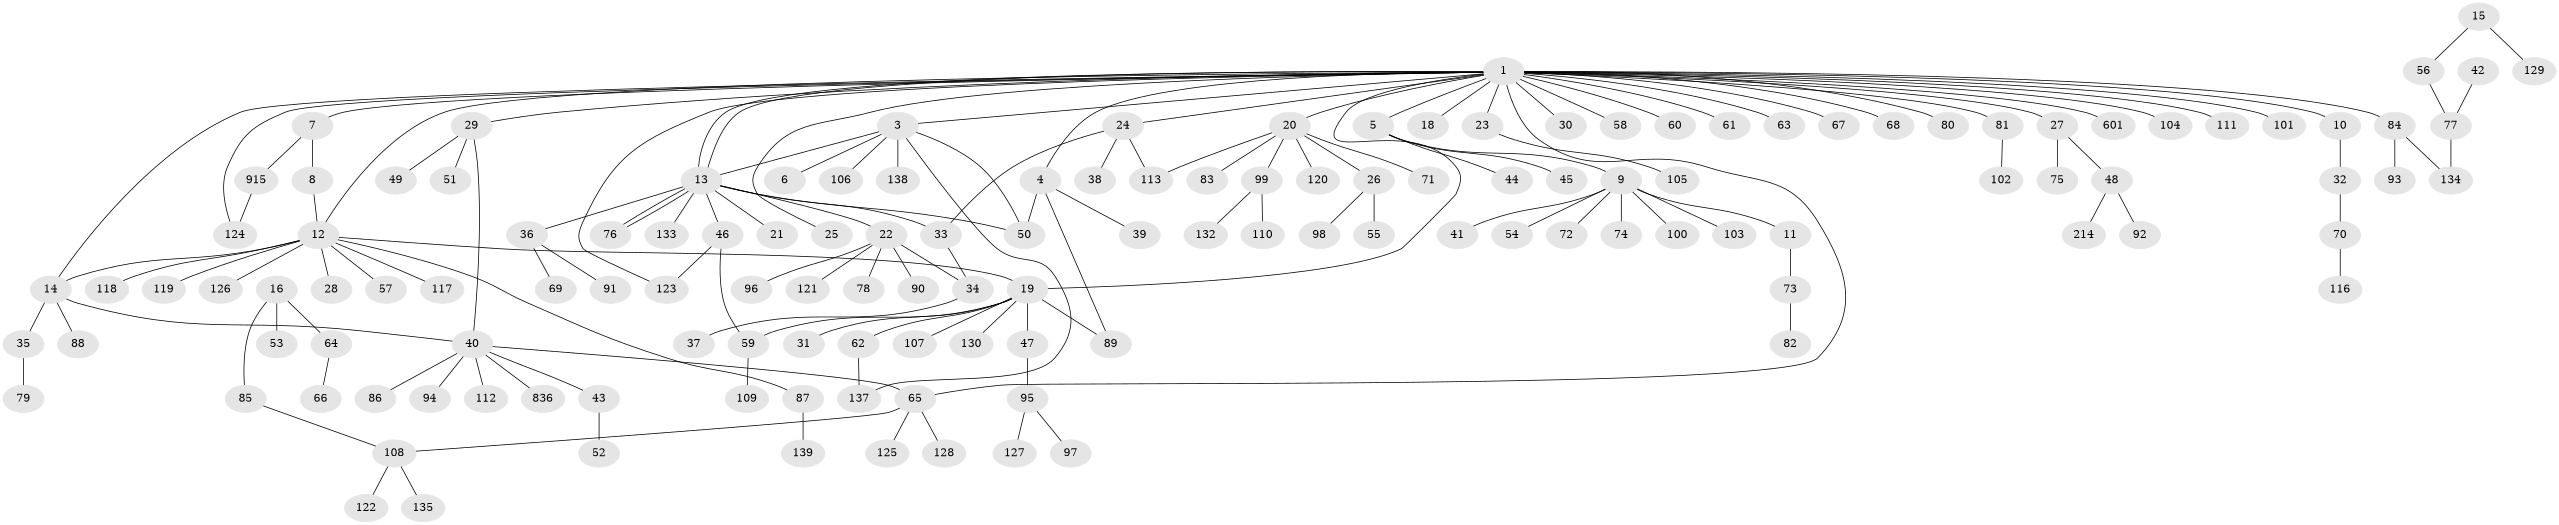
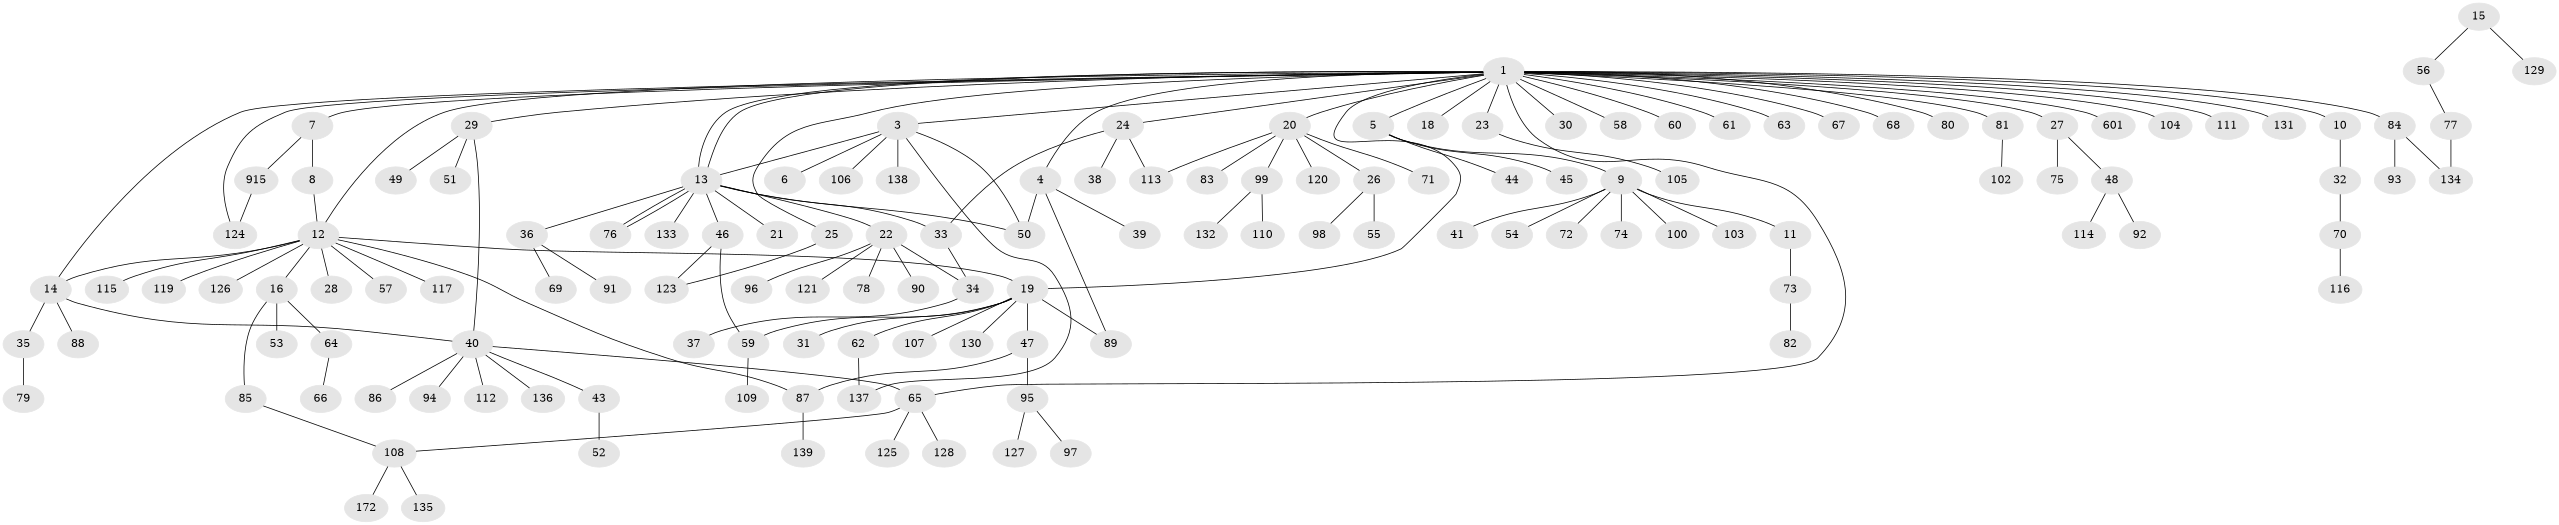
node "42": removed
edge "1" -- "123": now "25" -- "123"
node "101": label "101" -> "131"
node "214": label "214" -> "114"
edge "12" -- "16": added
node "118": label "118" -> "115"
edge "47" -- "87": added
node "836": label "836" -> "136"
node "122": label "122" -> "172"
